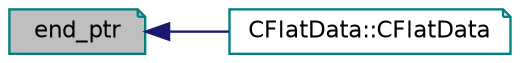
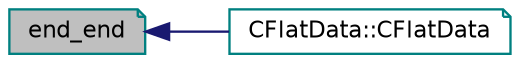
node "end_ptr": label "end_ptr" -> "end_end"
